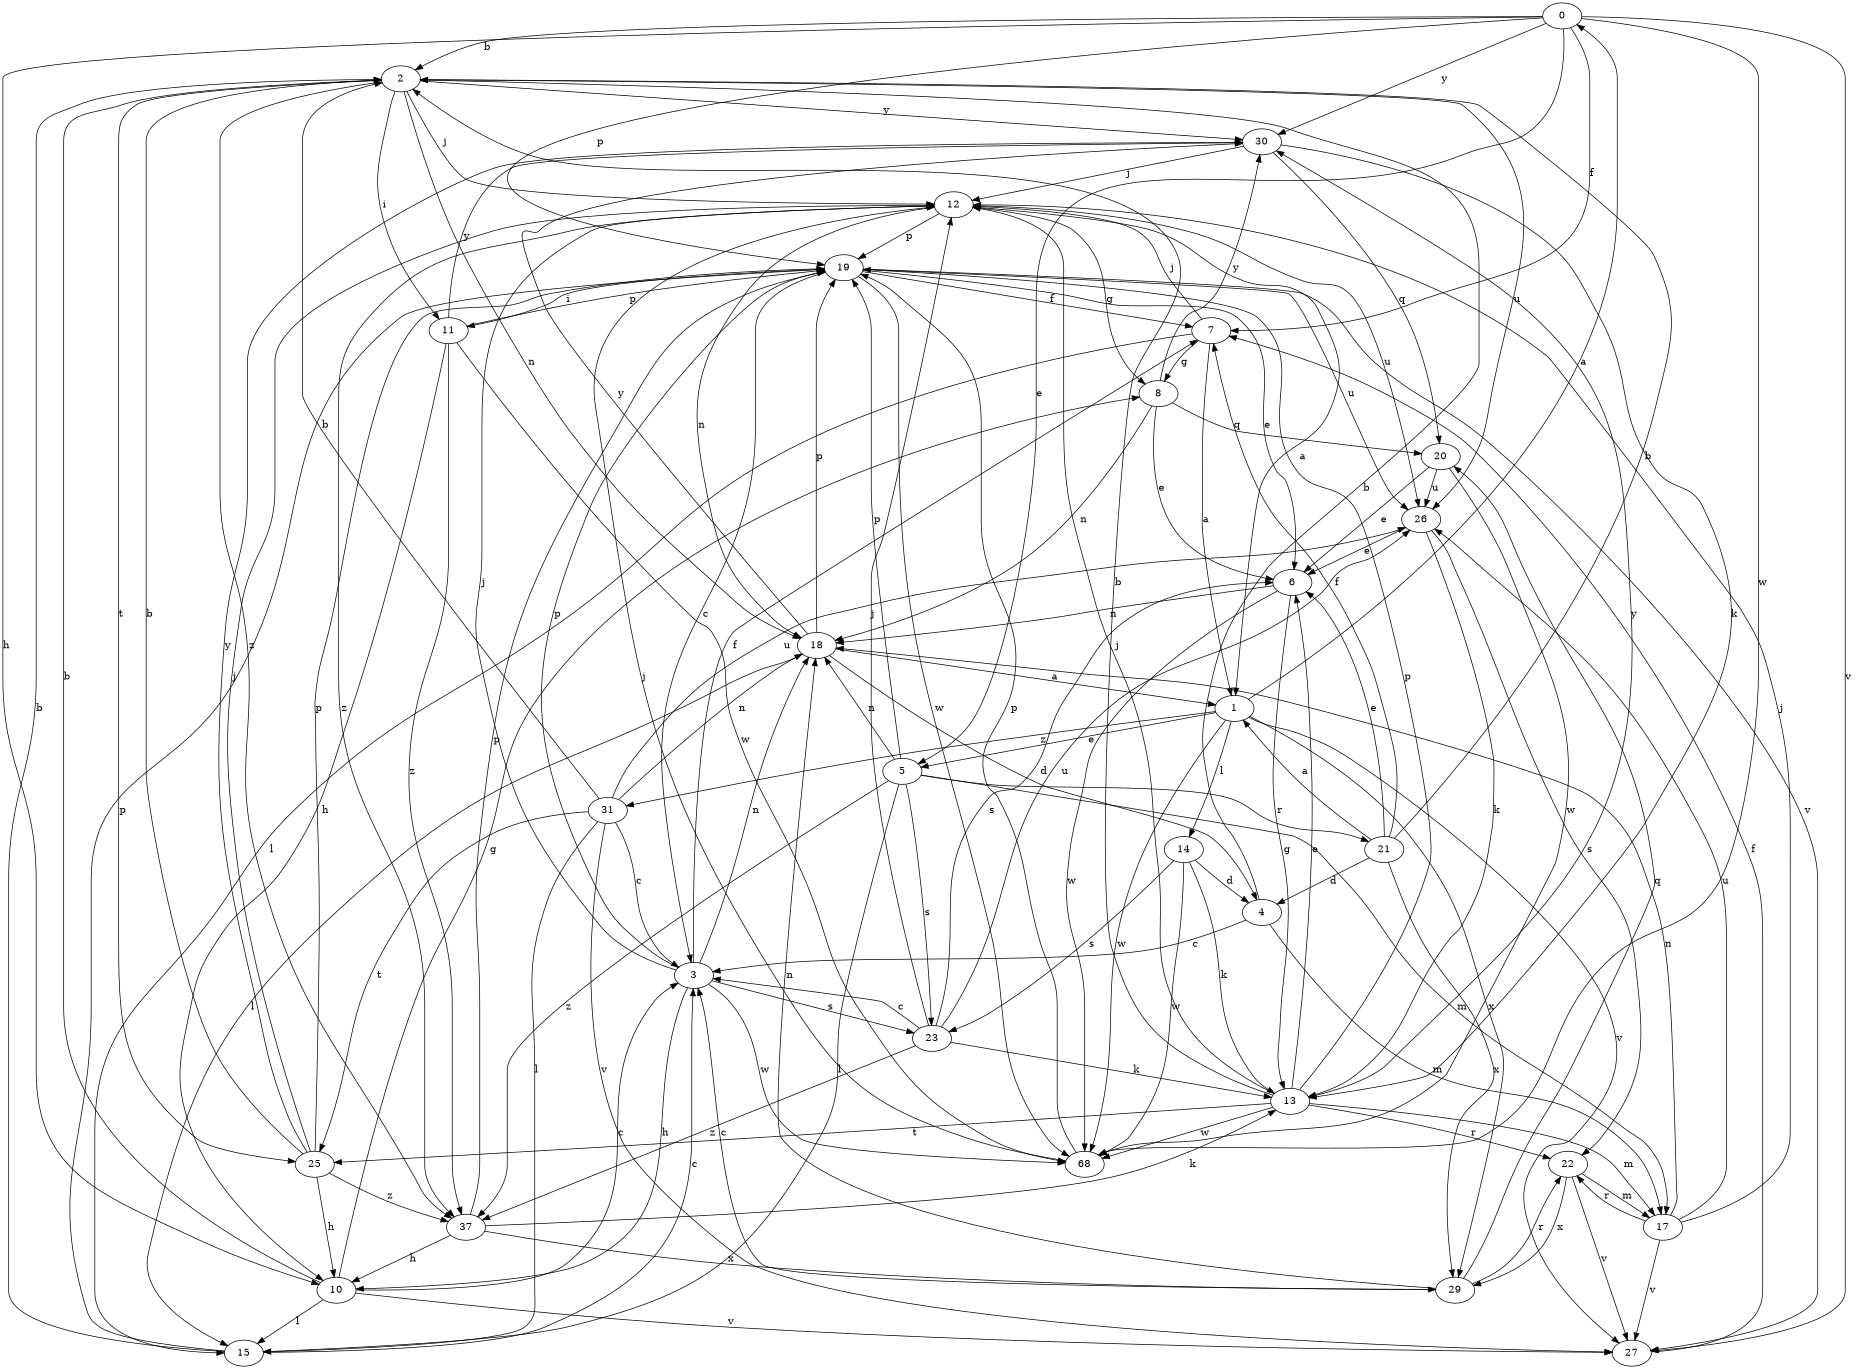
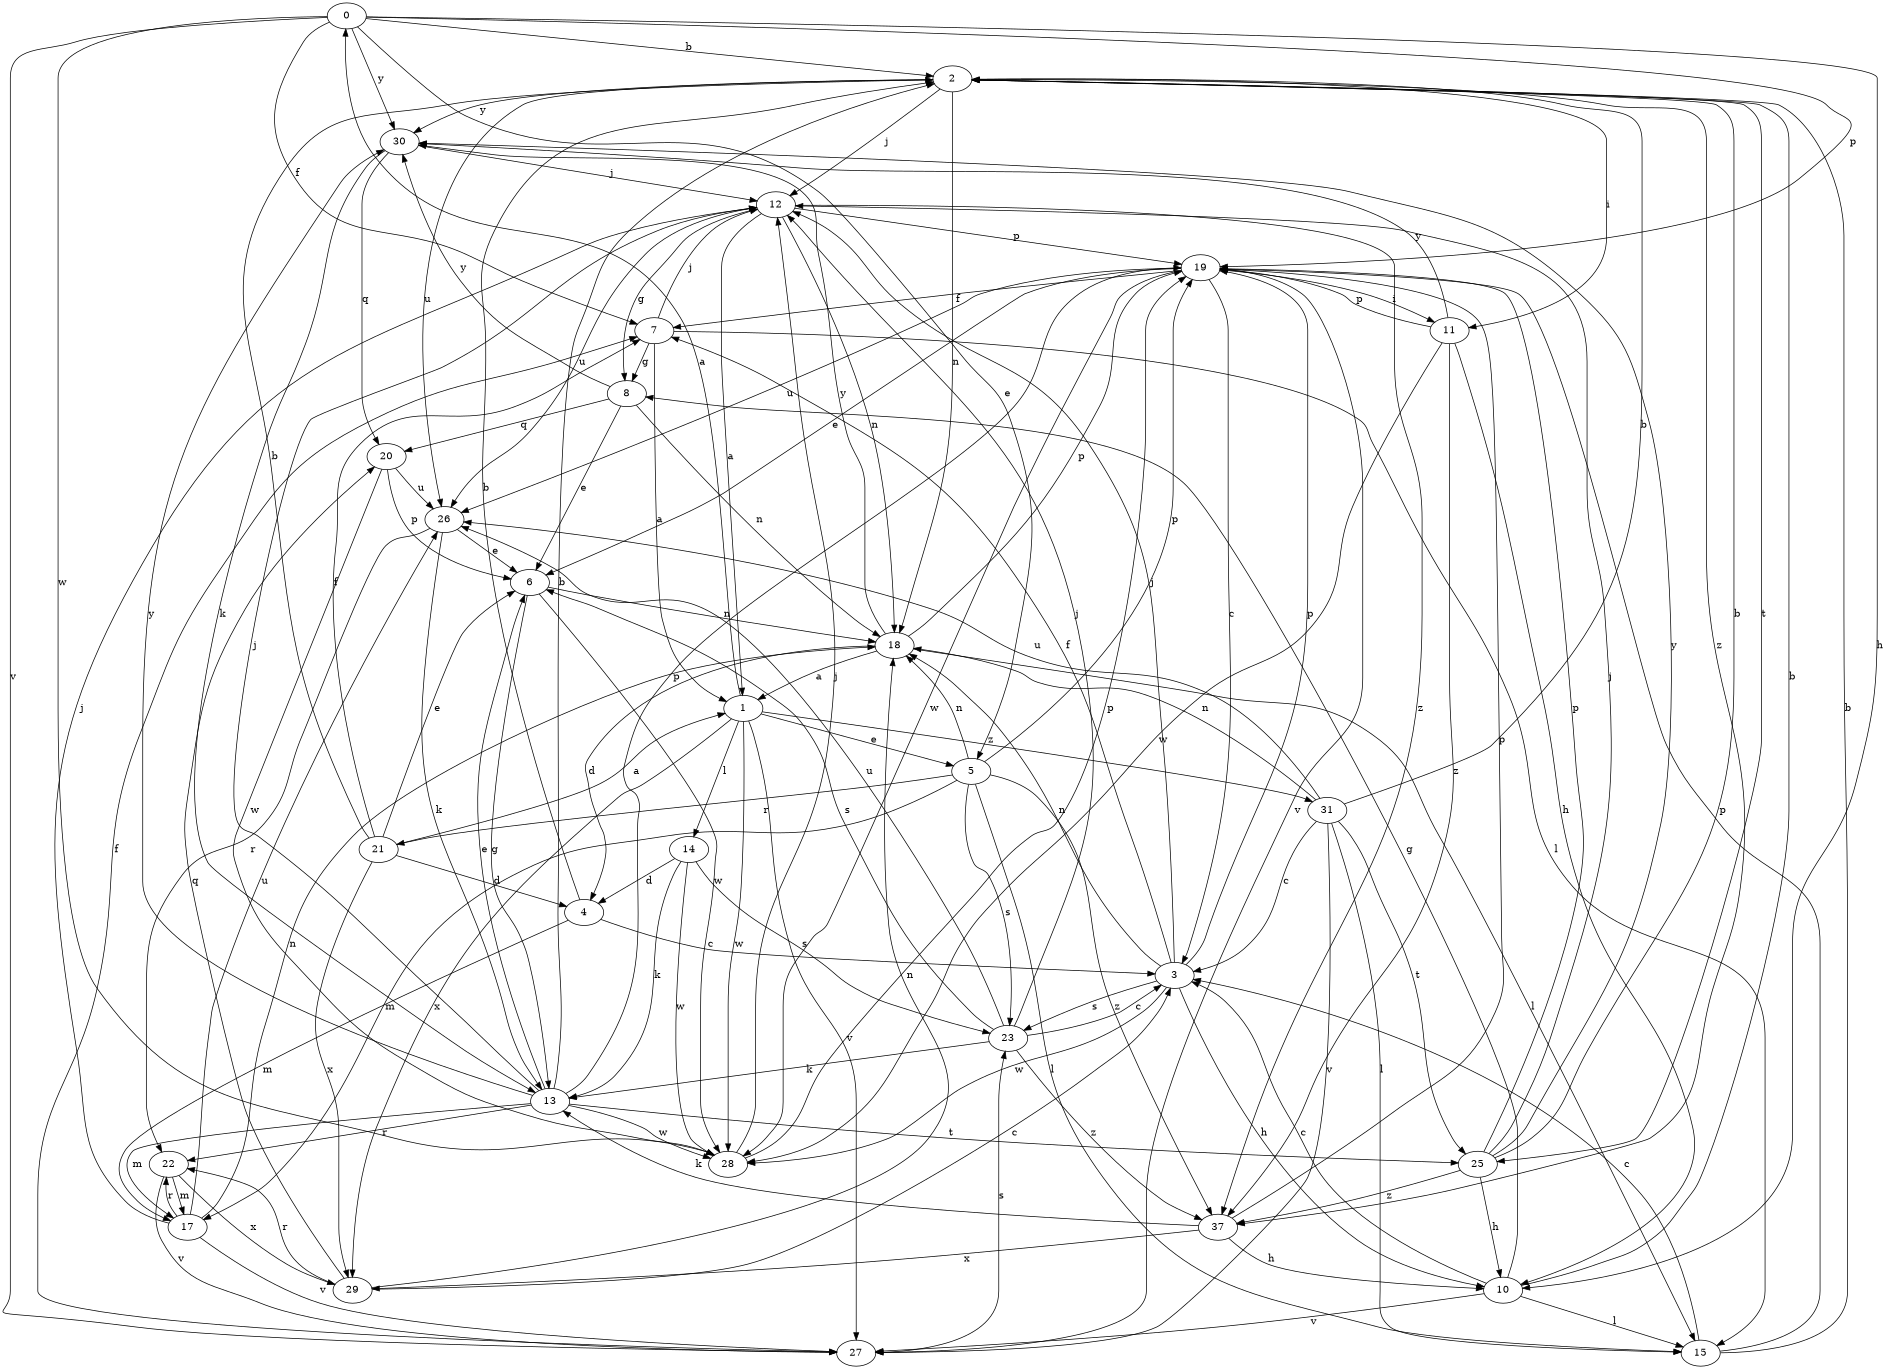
edge "20" -> "6": label "e" -> "p"
edge "26" -> "22": label "s" -> "r"
node "68": label "68" -> "28"
edge "27" -> "23": added, label "s"
